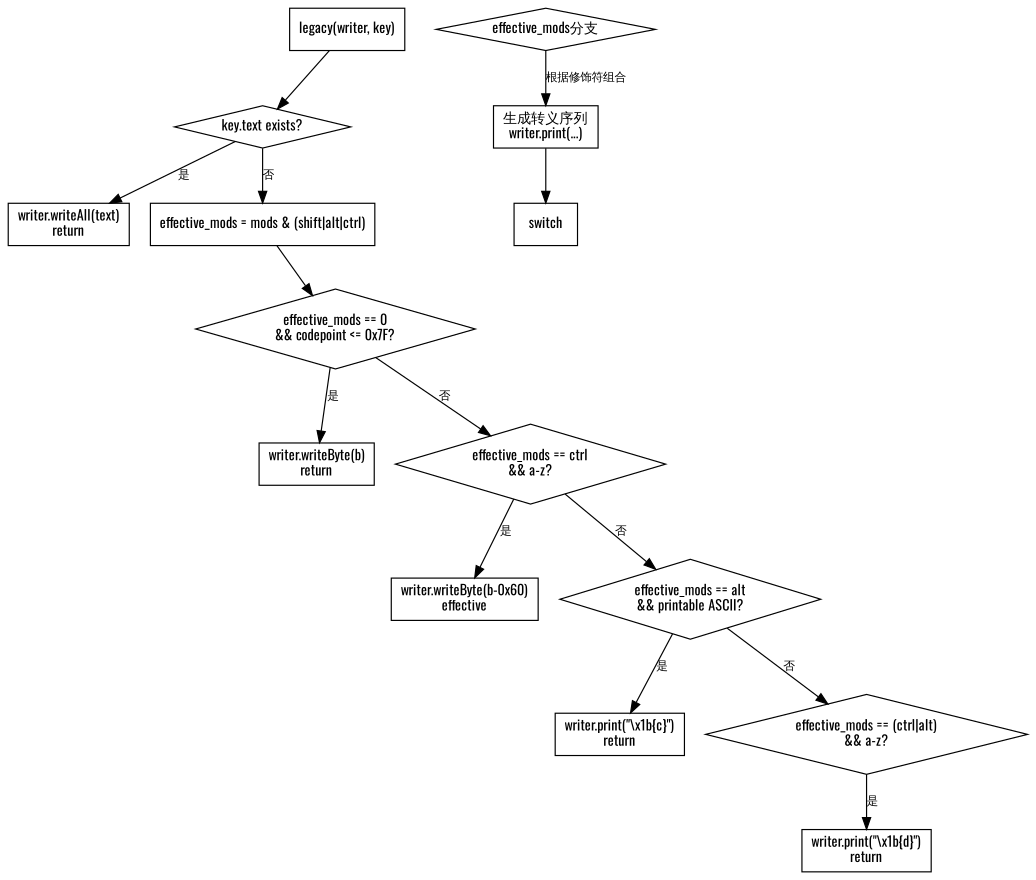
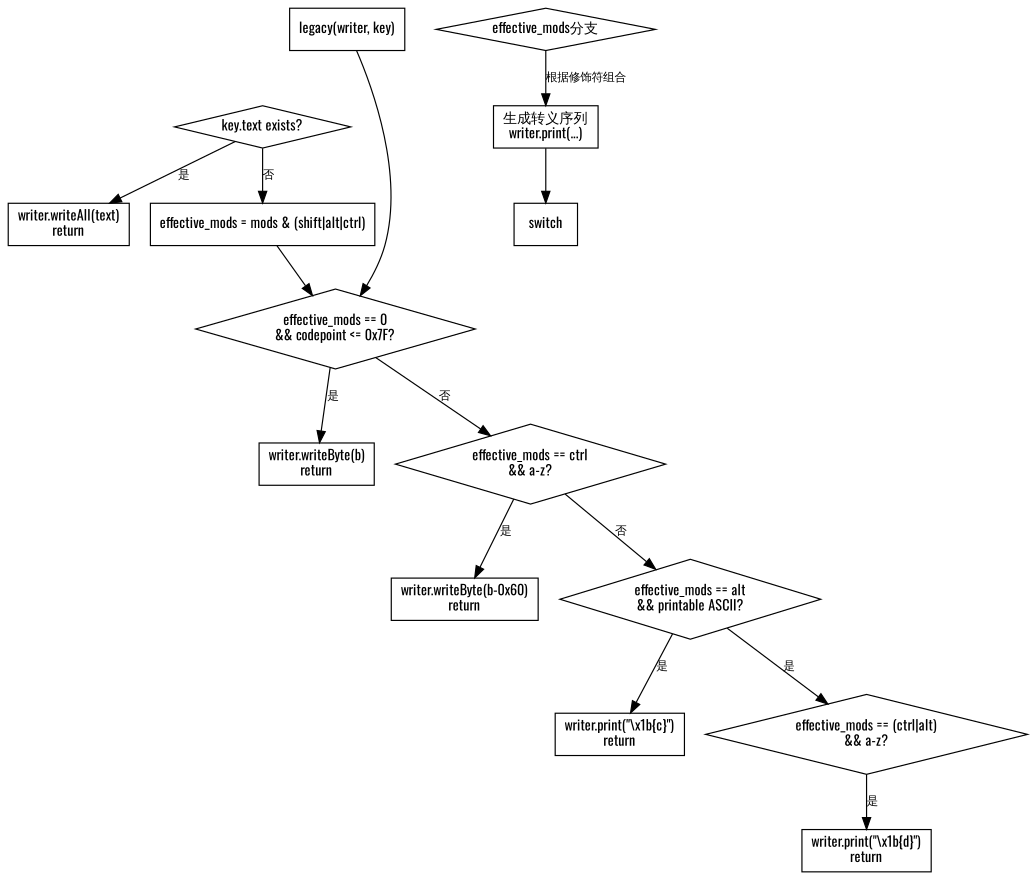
edge "legacy(writer, key)" -> "key.text exists?": now "legacy(writer, key)" -> "effective_mods == 0 && codepoint <= 0x7F?"
node "writer.writeByte(b-0x60) effective": label "writer.writeByte(b-0x60) effective" -> "writer.writeByte(b-0x60) return"
edge "effective_mods == alt && printable ASCII?" -> "effective_mods == (ctrl|alt) && a-z?": label "否" -> "是"
